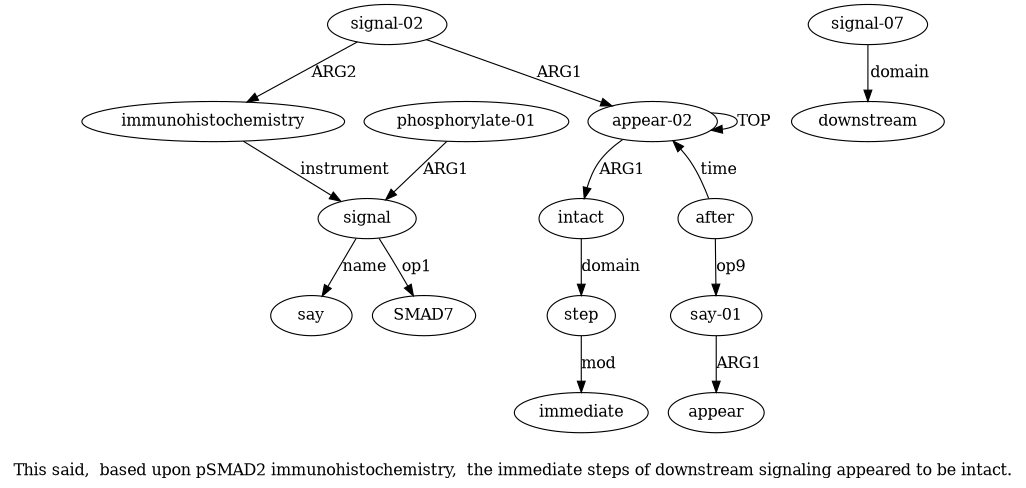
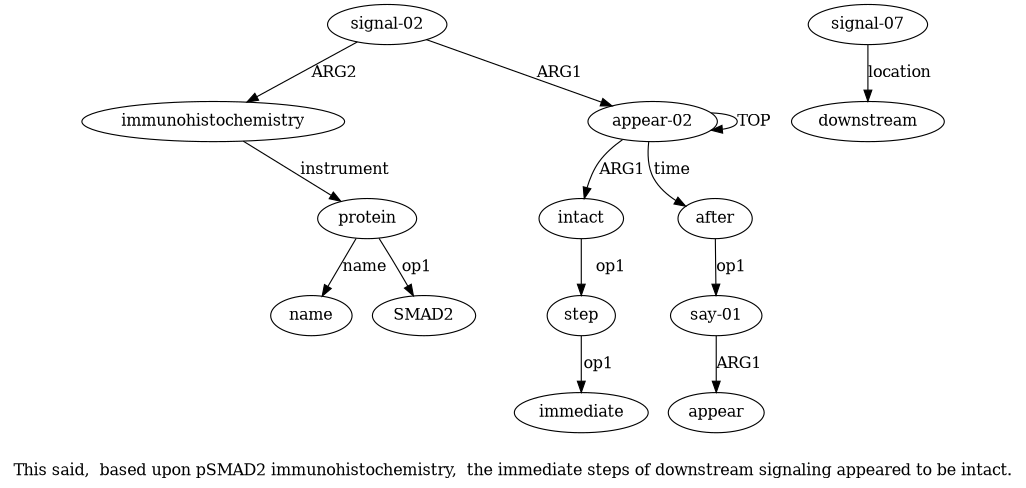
edge "signal-07" -> "downstream": label "domain" -> "location"
node "phosphorylate-01": removed
edge "after" -> "appear-02": reversed
node "signal": label "signal" -> "protein"
edge "intact" -> "step": label "domain" -> "op1"
edge "after" -> "say-01": label "op9" -> "op1"
node "say": label "say" -> "name"
node "SMAD7": label "SMAD7" -> "SMAD2"
edge "step" -> "immediate": label "mod" -> "op1"
